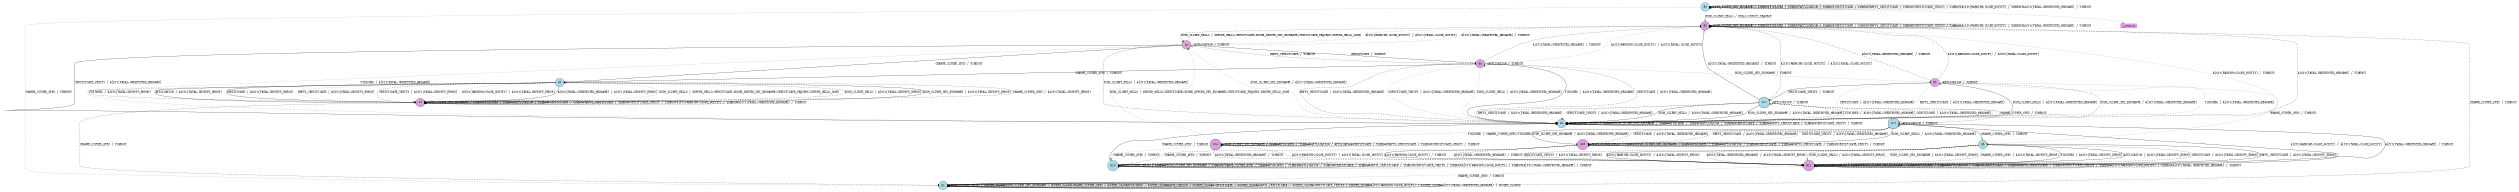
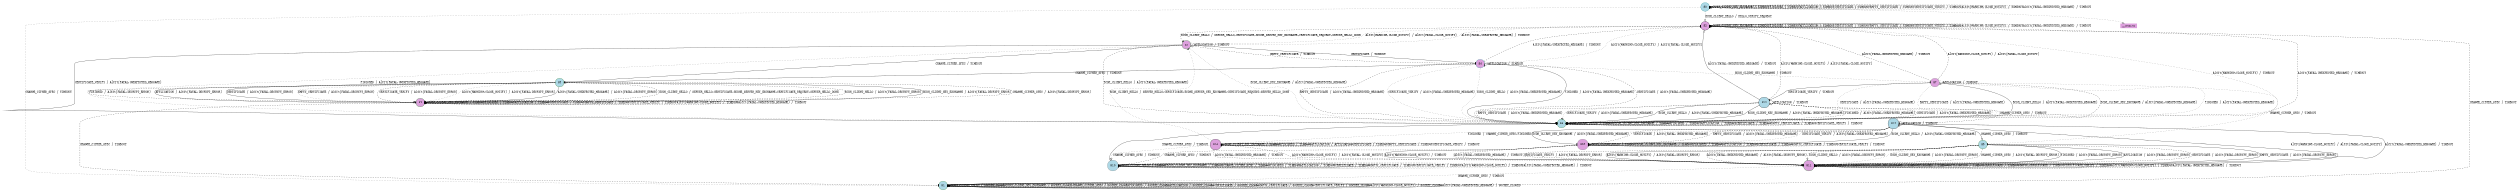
edge "s9" -> "s5": style dotted -> dashed
